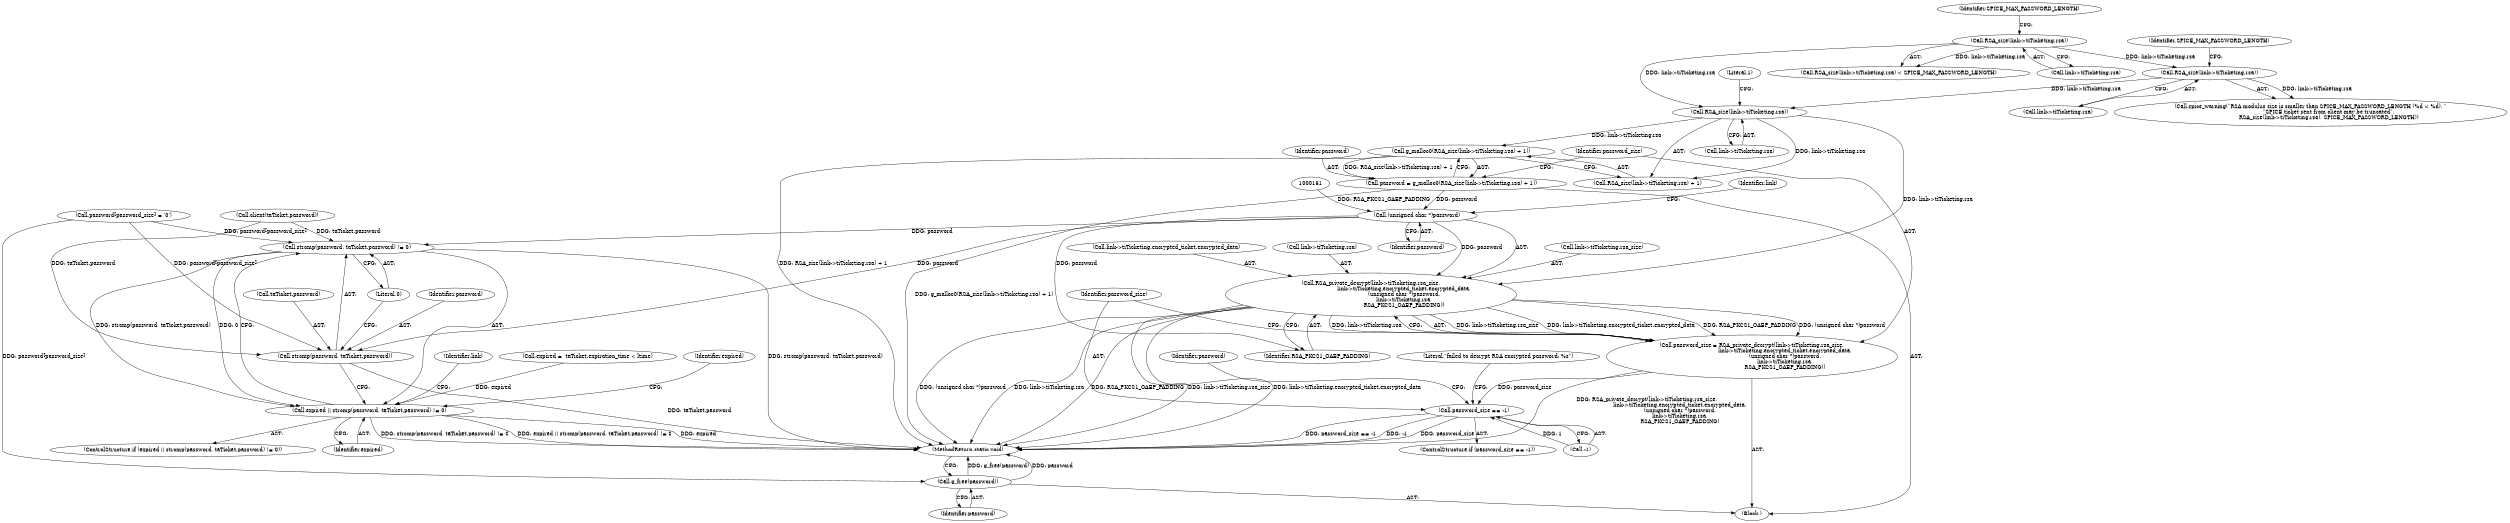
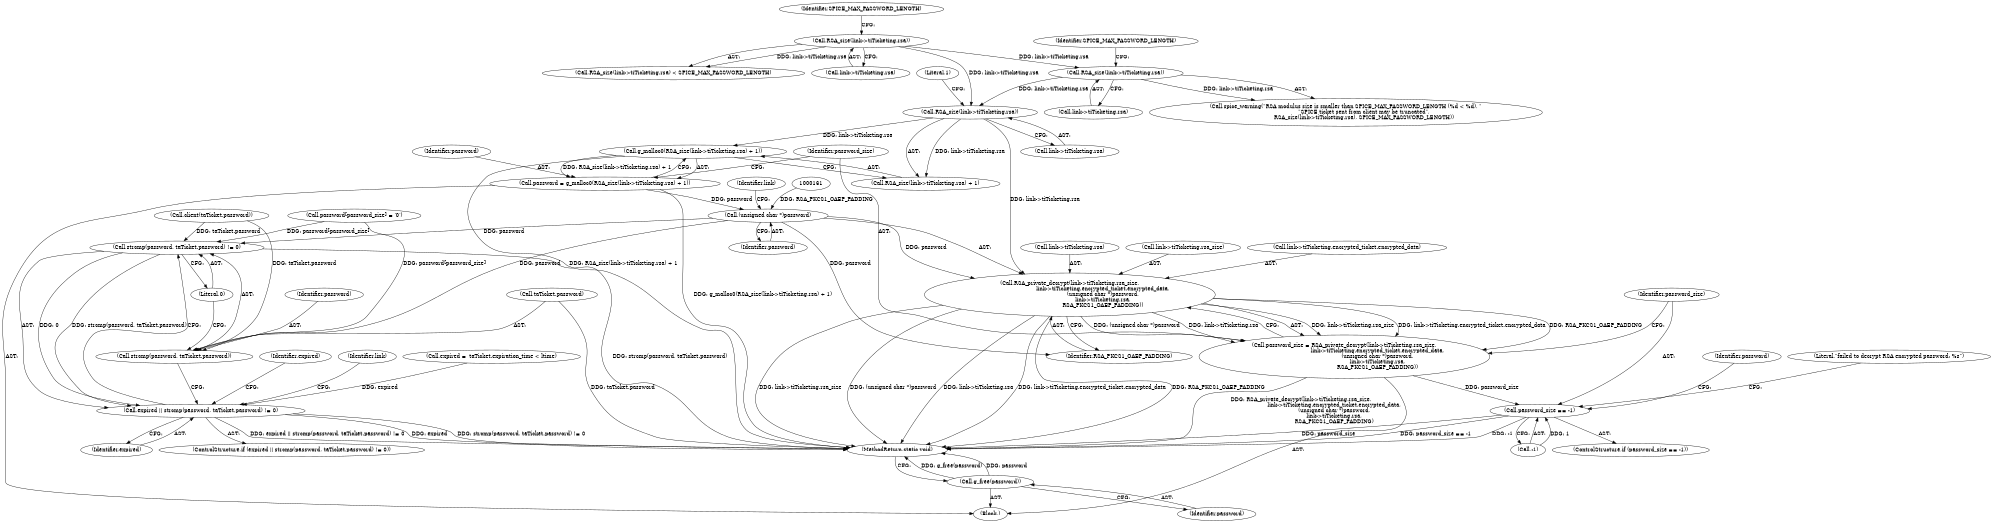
edge "(Call,strcmp(password, taTicket.password))" -> "(MethodReturn,static void)": now "(Call,taTicket.password)" -> "(MethodReturn,static void)"
edge "(Call,password[password_size] = '0')" -> "(Call,g_free(password))": removed, label "DDG: password[password_size]"
